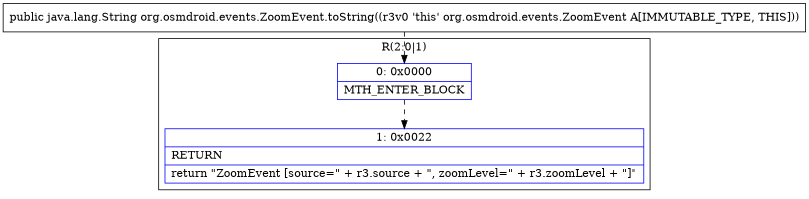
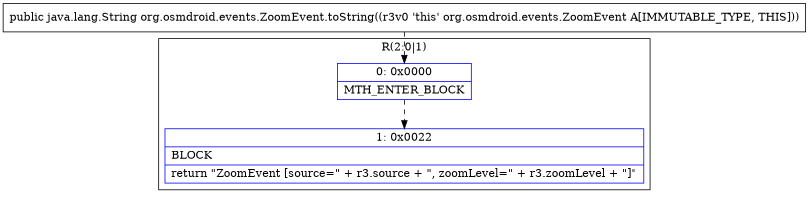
node "1: 0x0022": text "RETURN" -> "BLOCK"
